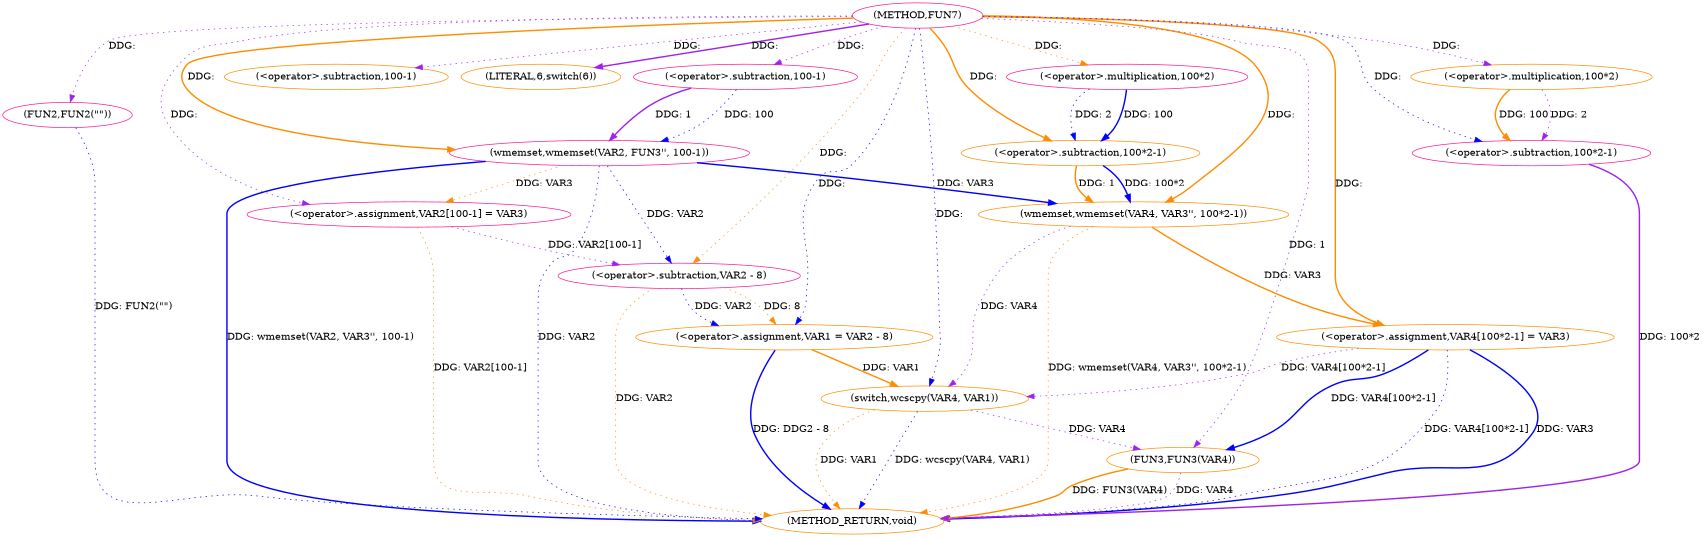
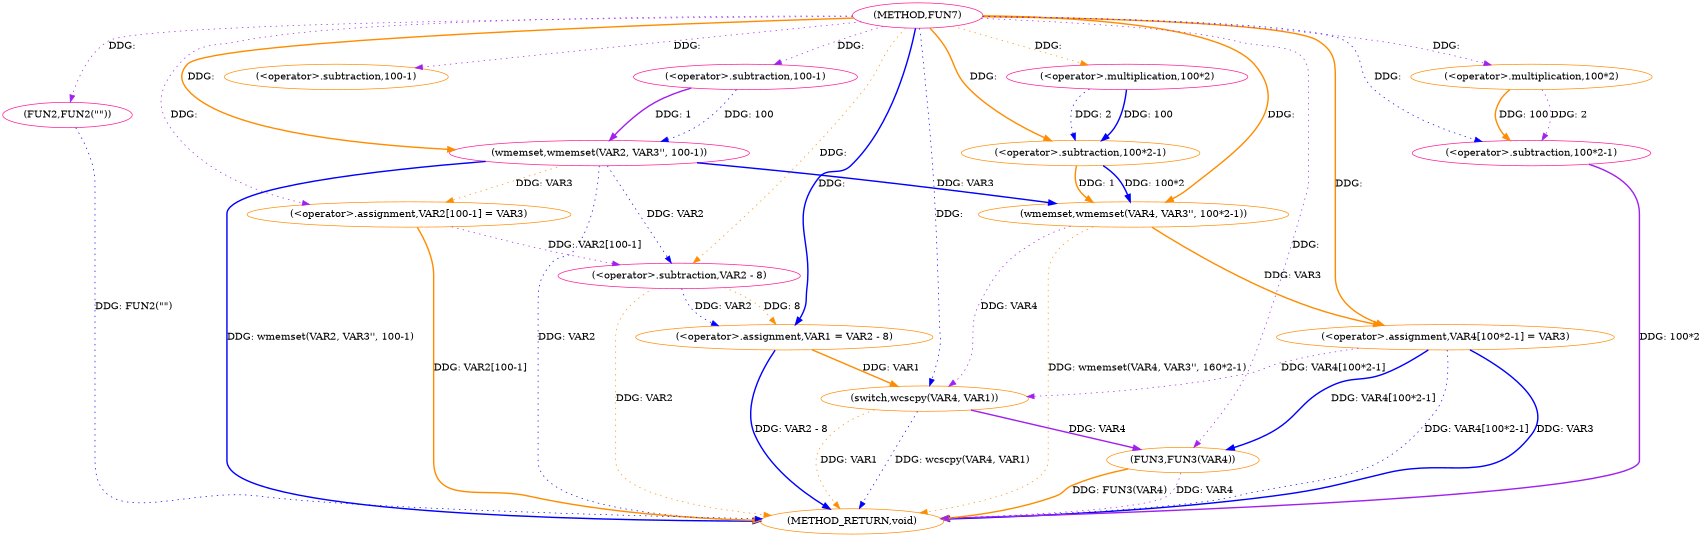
node "(LITERAL,6,switch(6))": removed
node "(wmemset,wmemset(VAR2, FUN3'', 100-1))": label "(wmemset,wmemset(VAR2, FUN3'', 100-1))" -> "(wmemset,wmemset(VAR2, VAR3'', 100-1))"
edge "(METHOD,FUN7)" -> "(<operator>.assignment,VAR1 = VAR2 - 8)": style dotted -> bold
node "(<operator>.assignment,VAR2[100-1] = VAR3)": color deeppink -> darkorange
edge "(METHOD,FUN7)" -> "(FUN3,FUN3(VAR4))": label "DDG: 1" -> "DDG: "
edge "(wmemset,wmemset(VAR4, VAR3'', 100*2-1))" -> "(METHOD_RETURN,void)": label "DDG: wmemset(VAR4, VAR3'', 100*2-1)" -> "DDG: wmemset(VAR4, VAR3'', 160*2-1)"
edge "(<operator>.assignment,VAR1 = VAR2 - 8)" -> "(METHOD_RETURN,void)": label "DDG: DDG2 - 8" -> "DDG: VAR2 - 8"
edge "(switch,wcscpy(VAR4, VAR1))" -> "(FUN3,FUN3(VAR4))": style dotted -> bold
edge "(<operator>.assignment,VAR2[100-1] = VAR3)" -> "(METHOD_RETURN,void)": style dotted -> bold
